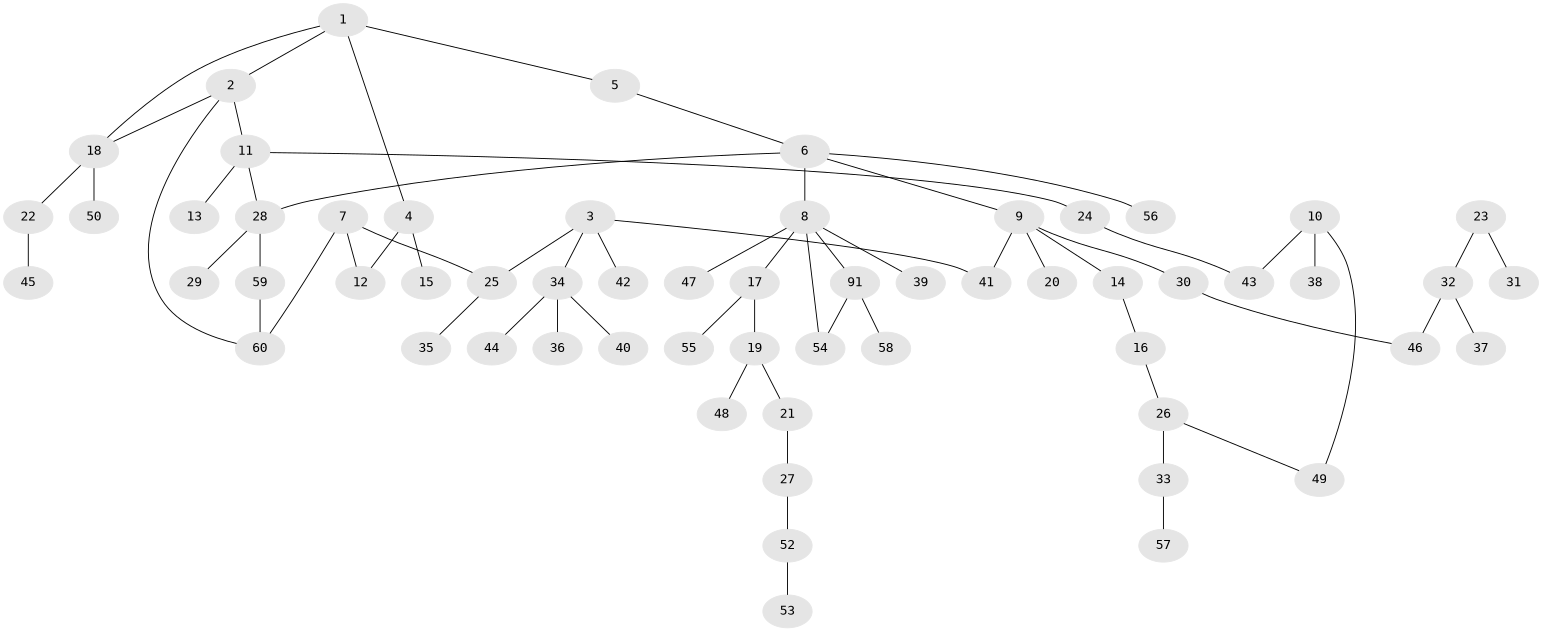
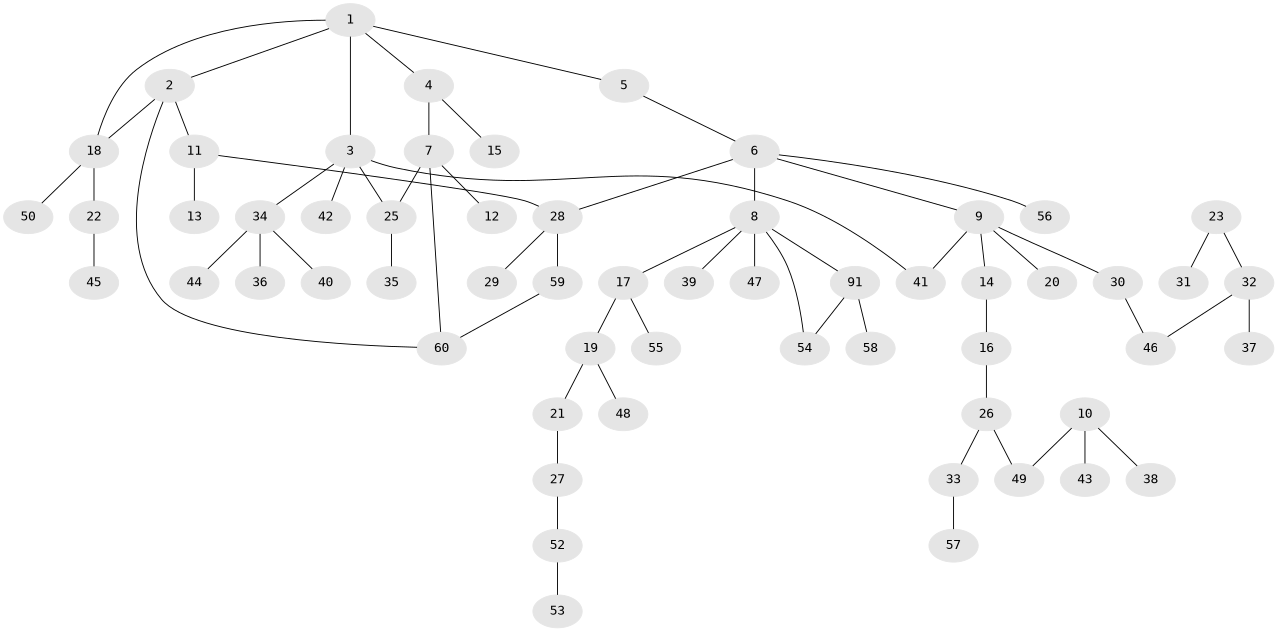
edge "1" -- "3": added
node "24": removed
edge "4" -- "12": now "4" -- "7"
